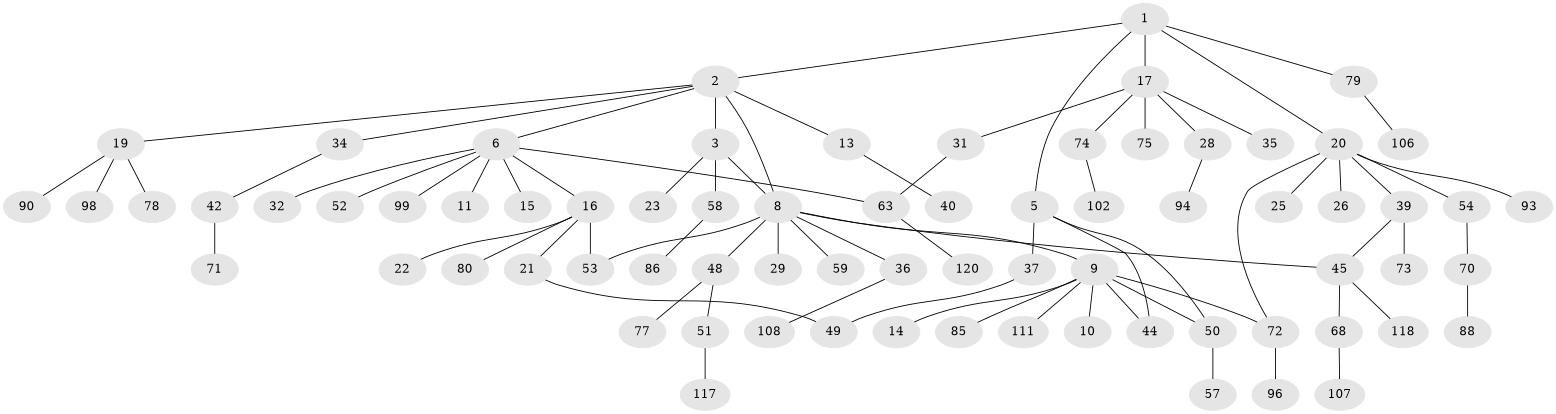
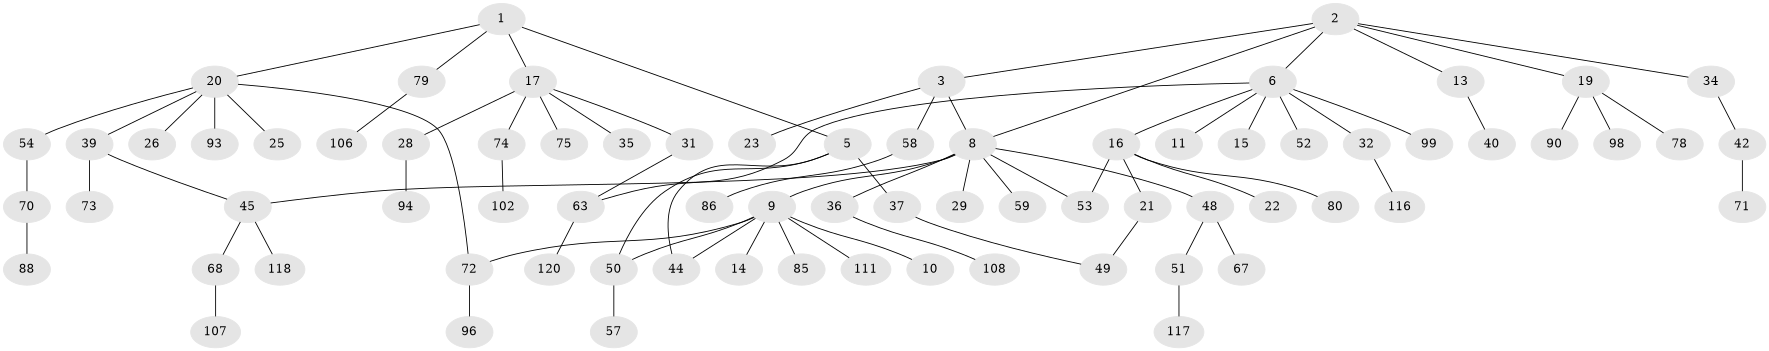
edge "1" -- "2": removed
node "116": added
node "77": label "77" -> "67"
